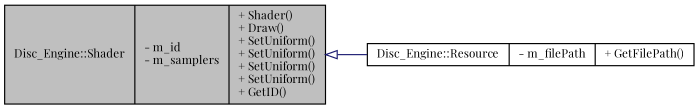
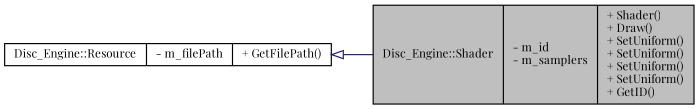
edge "Disc_Engine::Resource" -> "Disc_Engine::Shader": reversed
